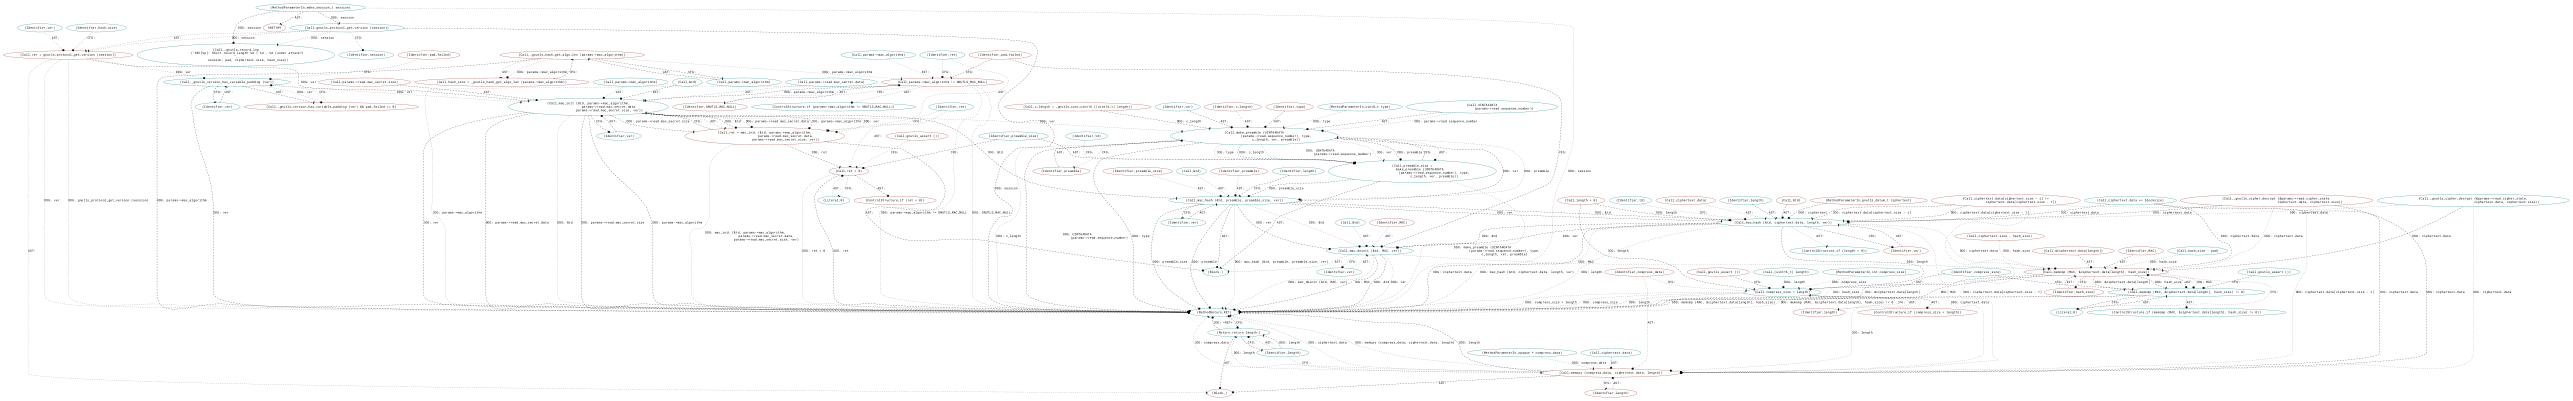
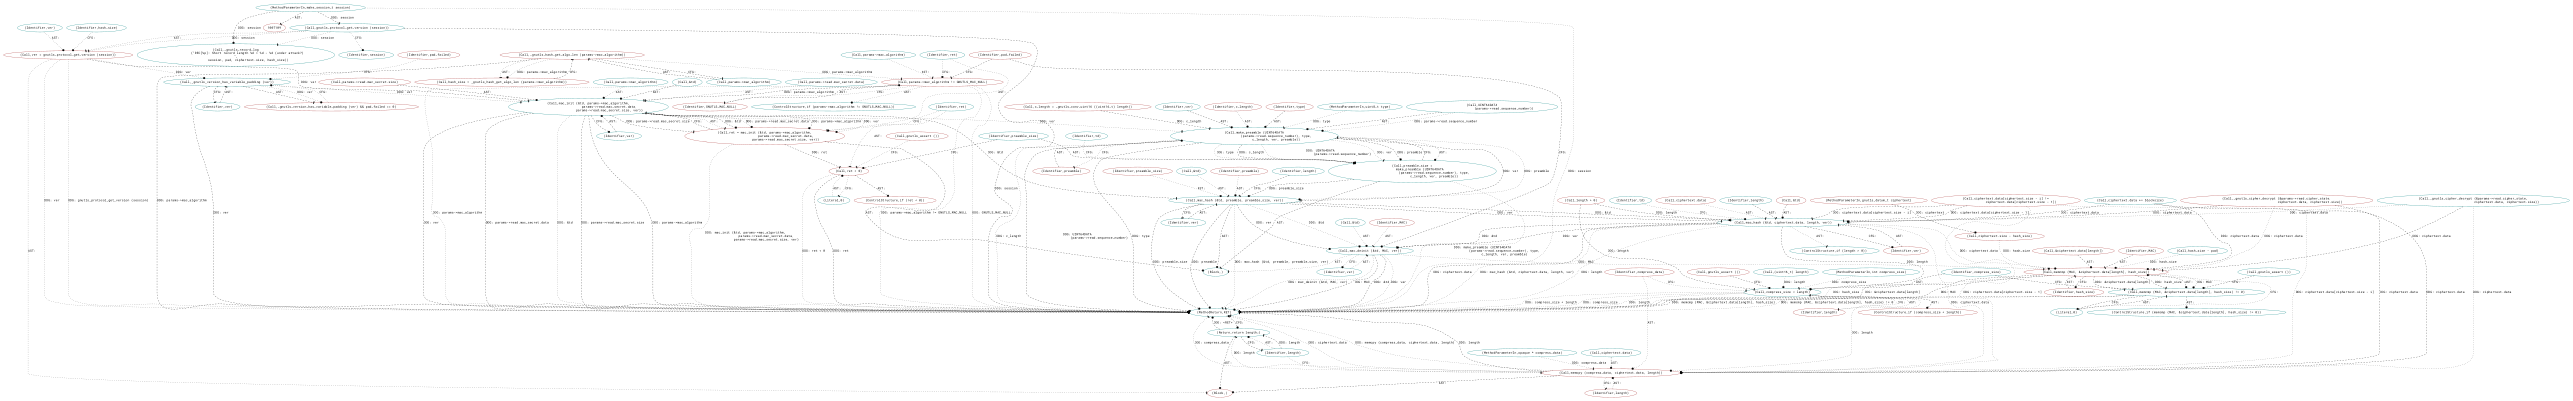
edge "(MethodParameterIn,gnutls_datum_t ciphertext)" -> "(Call,mac_hash (&td, ciphertext.data, length, ver))": now "(MethodParameterIn,gnutls_datum_t ciphertext)" -> "(Call,ciphertext.size - hash_size)"
